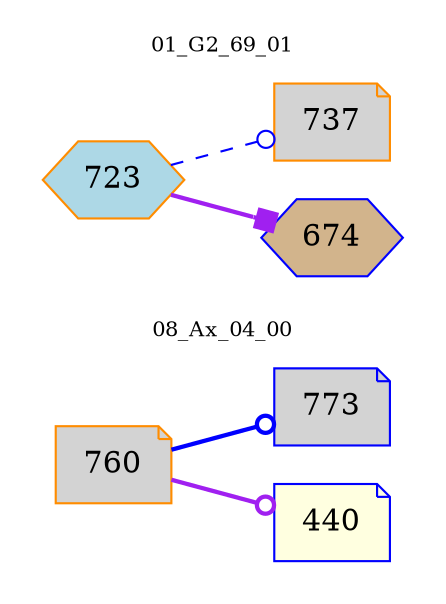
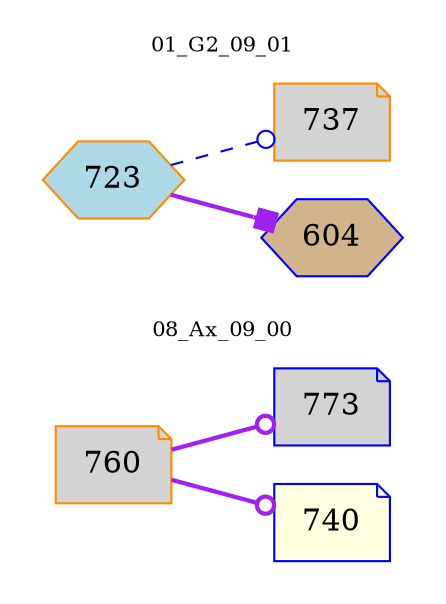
cluster "01_G2_69_01": label "01_G2_69_01" -> "01_G2_09_01"
node "674": label "674" -> "604"
cluster "08_Ax_04_00": label "08_Ax_04_00" -> "08_Ax_09_00"
edge "760" -> "773": color blue -> purple
node "440": label "440" -> "740"
